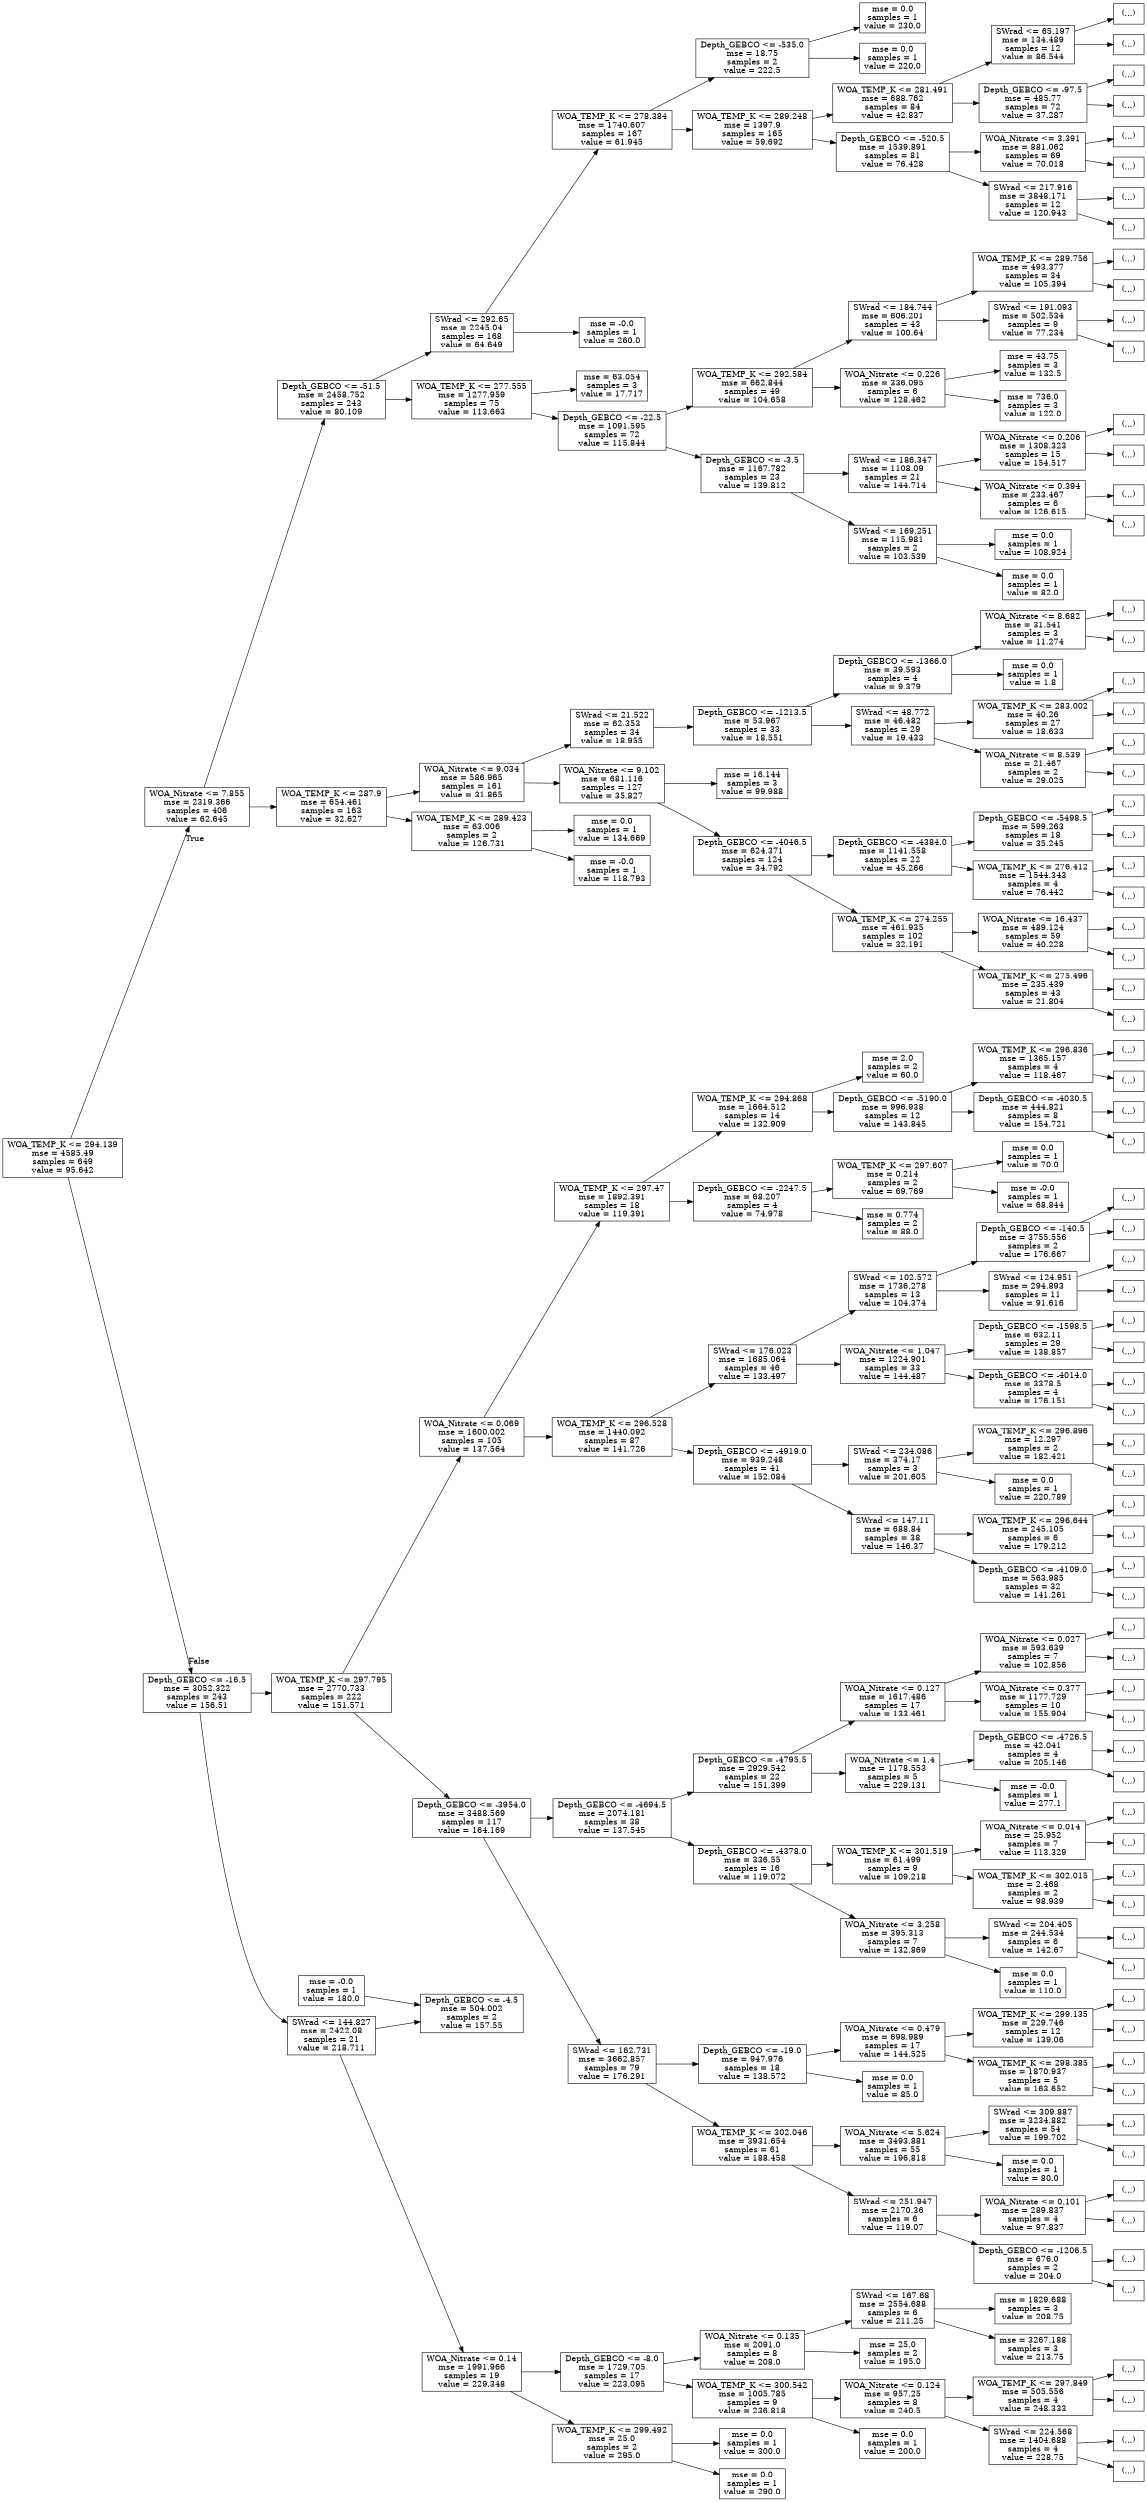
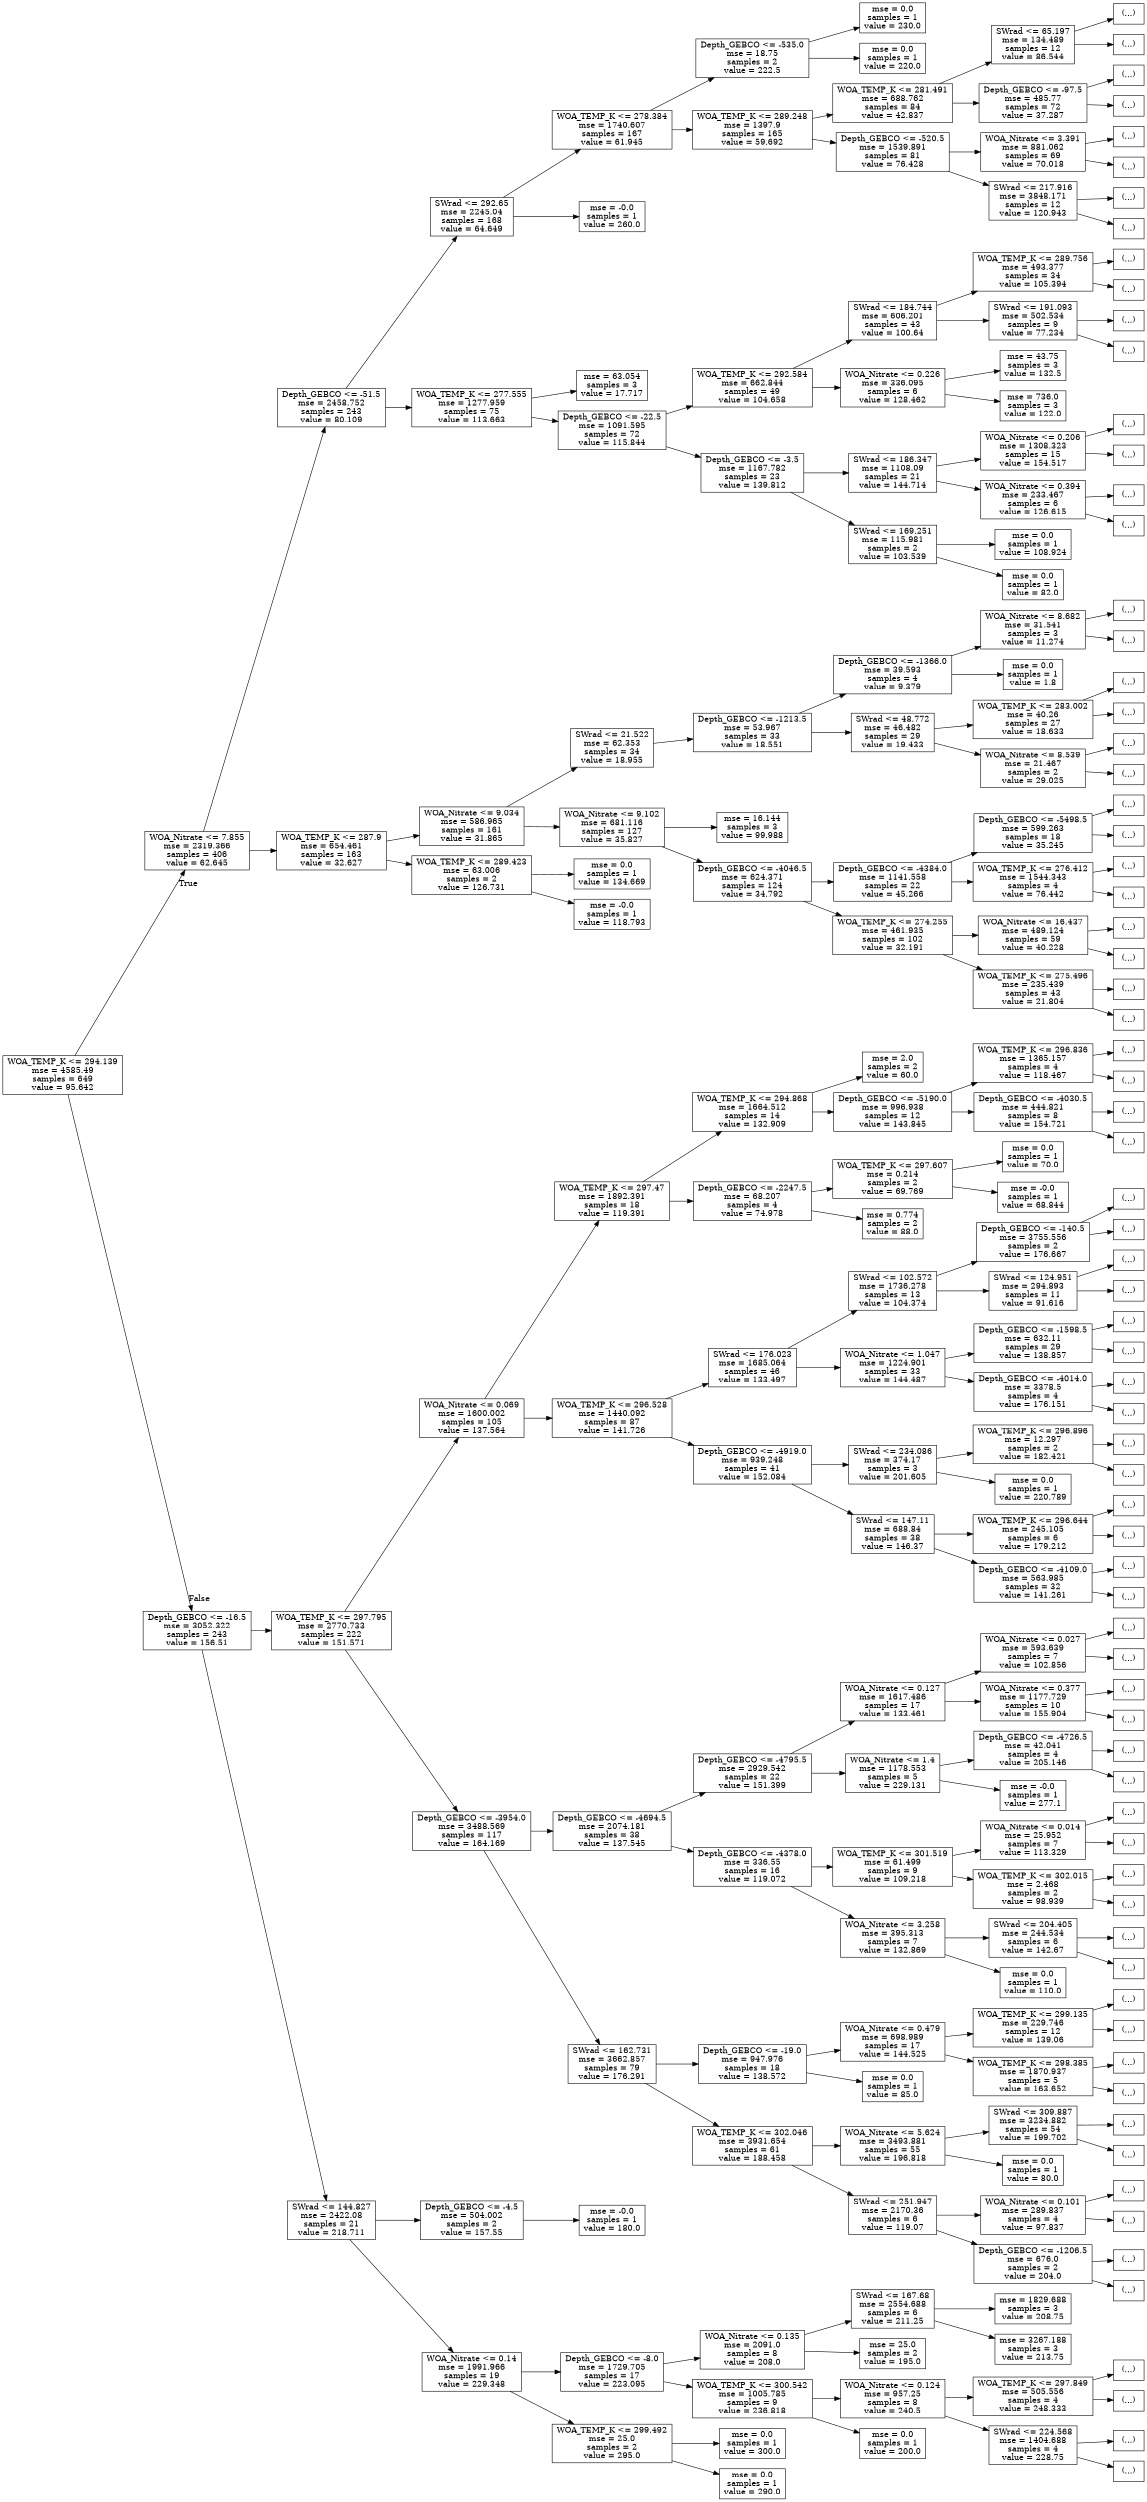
edge "mse = -0.0 samples = 1 value = 180.0" -> "Depth_GEBCO <= -4.5 mse = 504.002 samples = 2 value = 157.55": reversed
